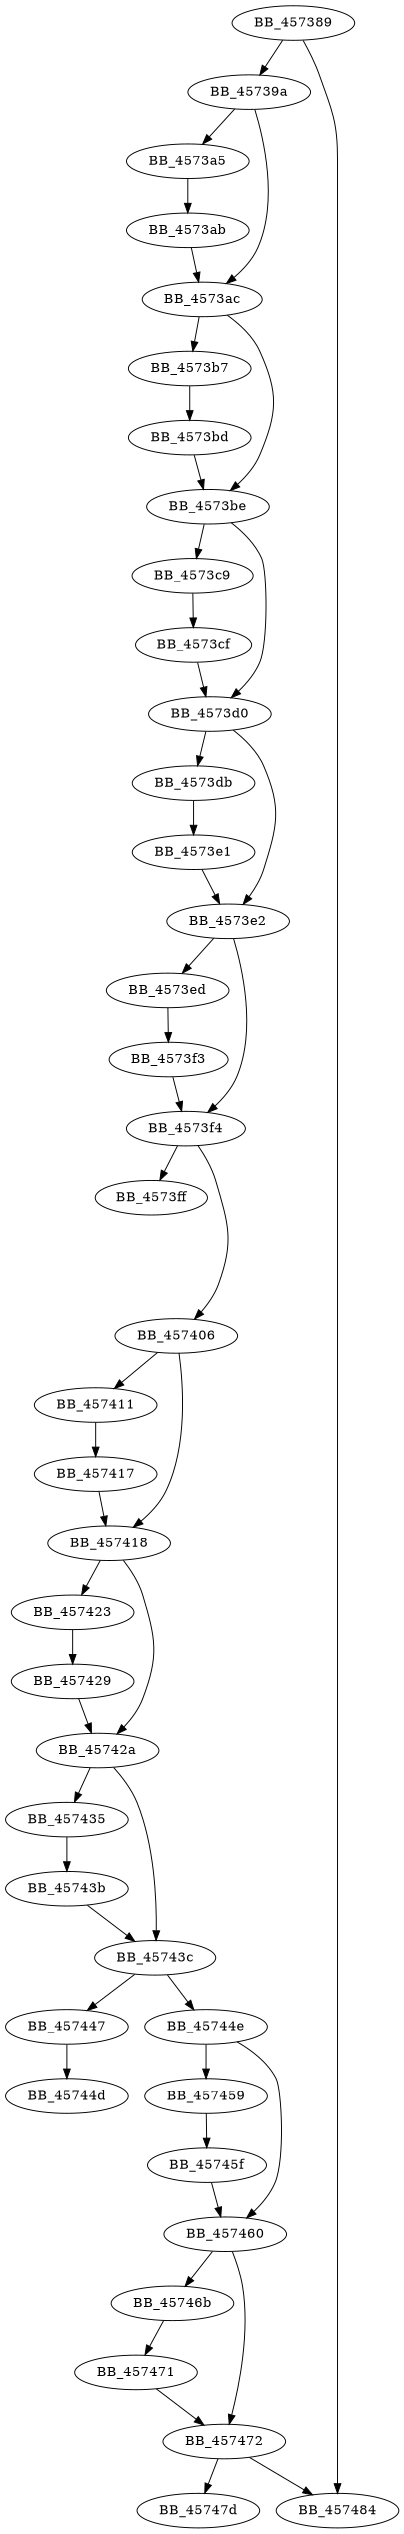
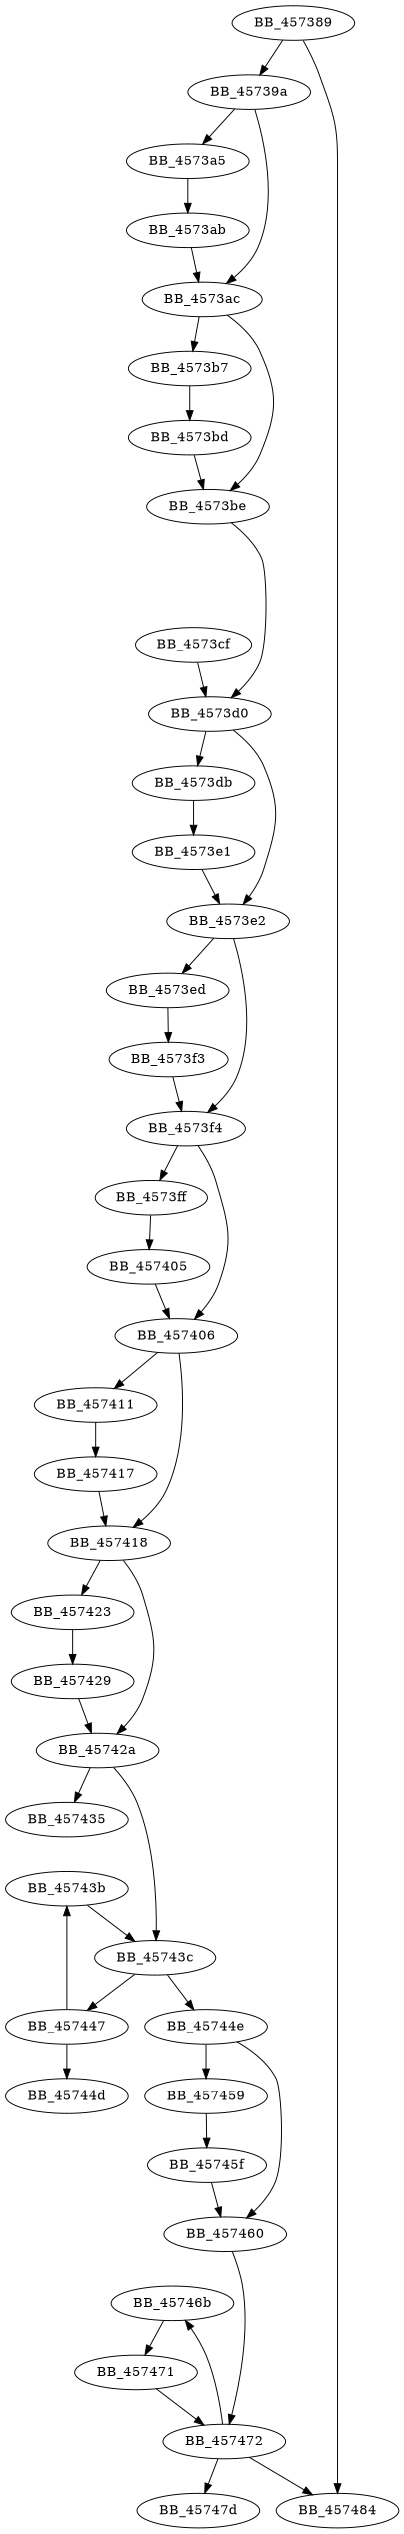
node "BB_4573c9": removed
node "BB_457405": added
edge "BB_457435" -> "BB_45743b": now "BB_457447" -> "BB_45743b"
edge "BB_457460" -> "BB_45746b": now "BB_457472" -> "BB_45746b"
